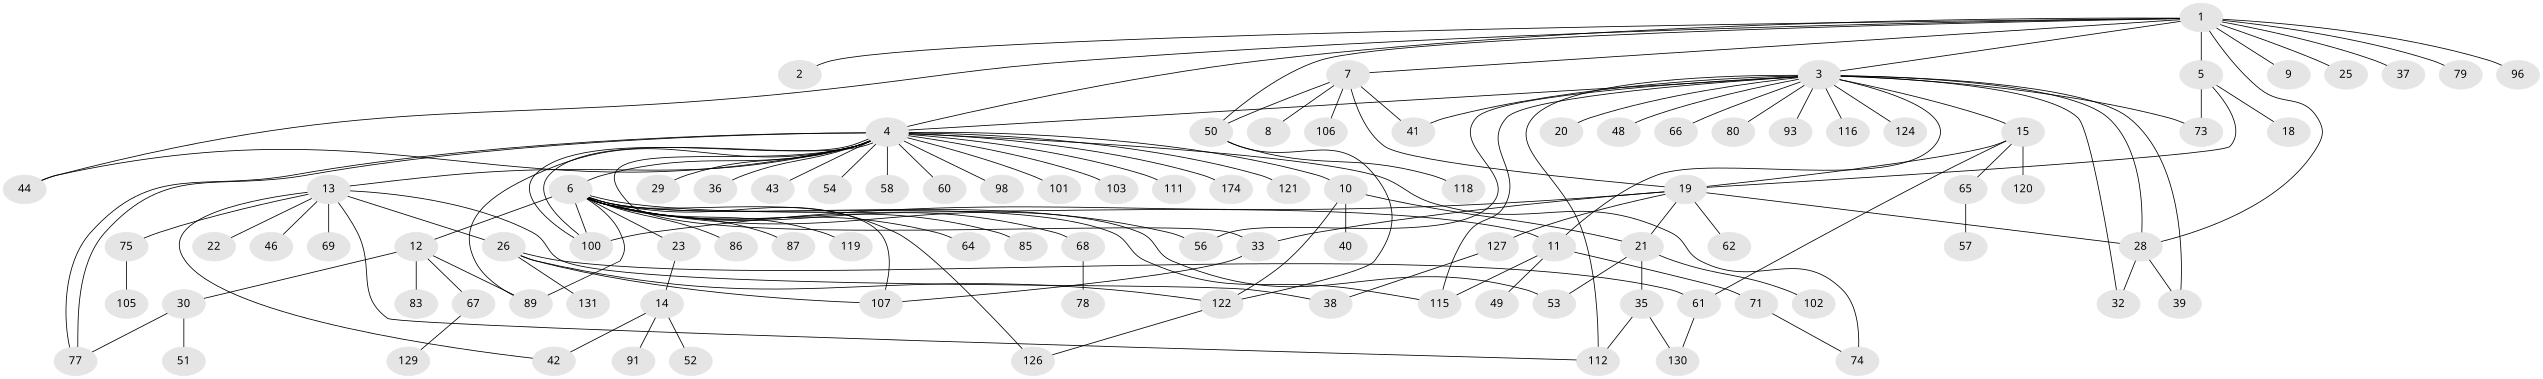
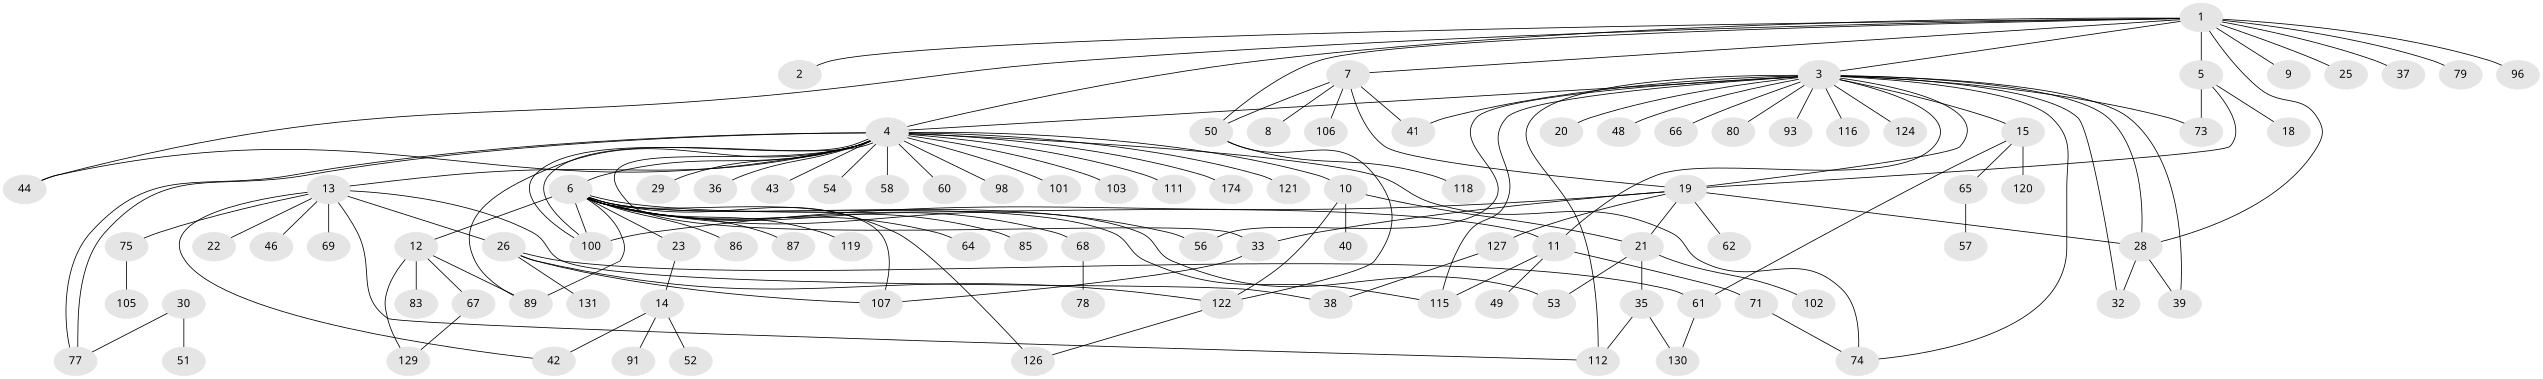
edge "15" -- "19": now "3" -- "19"
edge "3" -- "74": added
edge "12" -- "30": now "12" -- "129"
